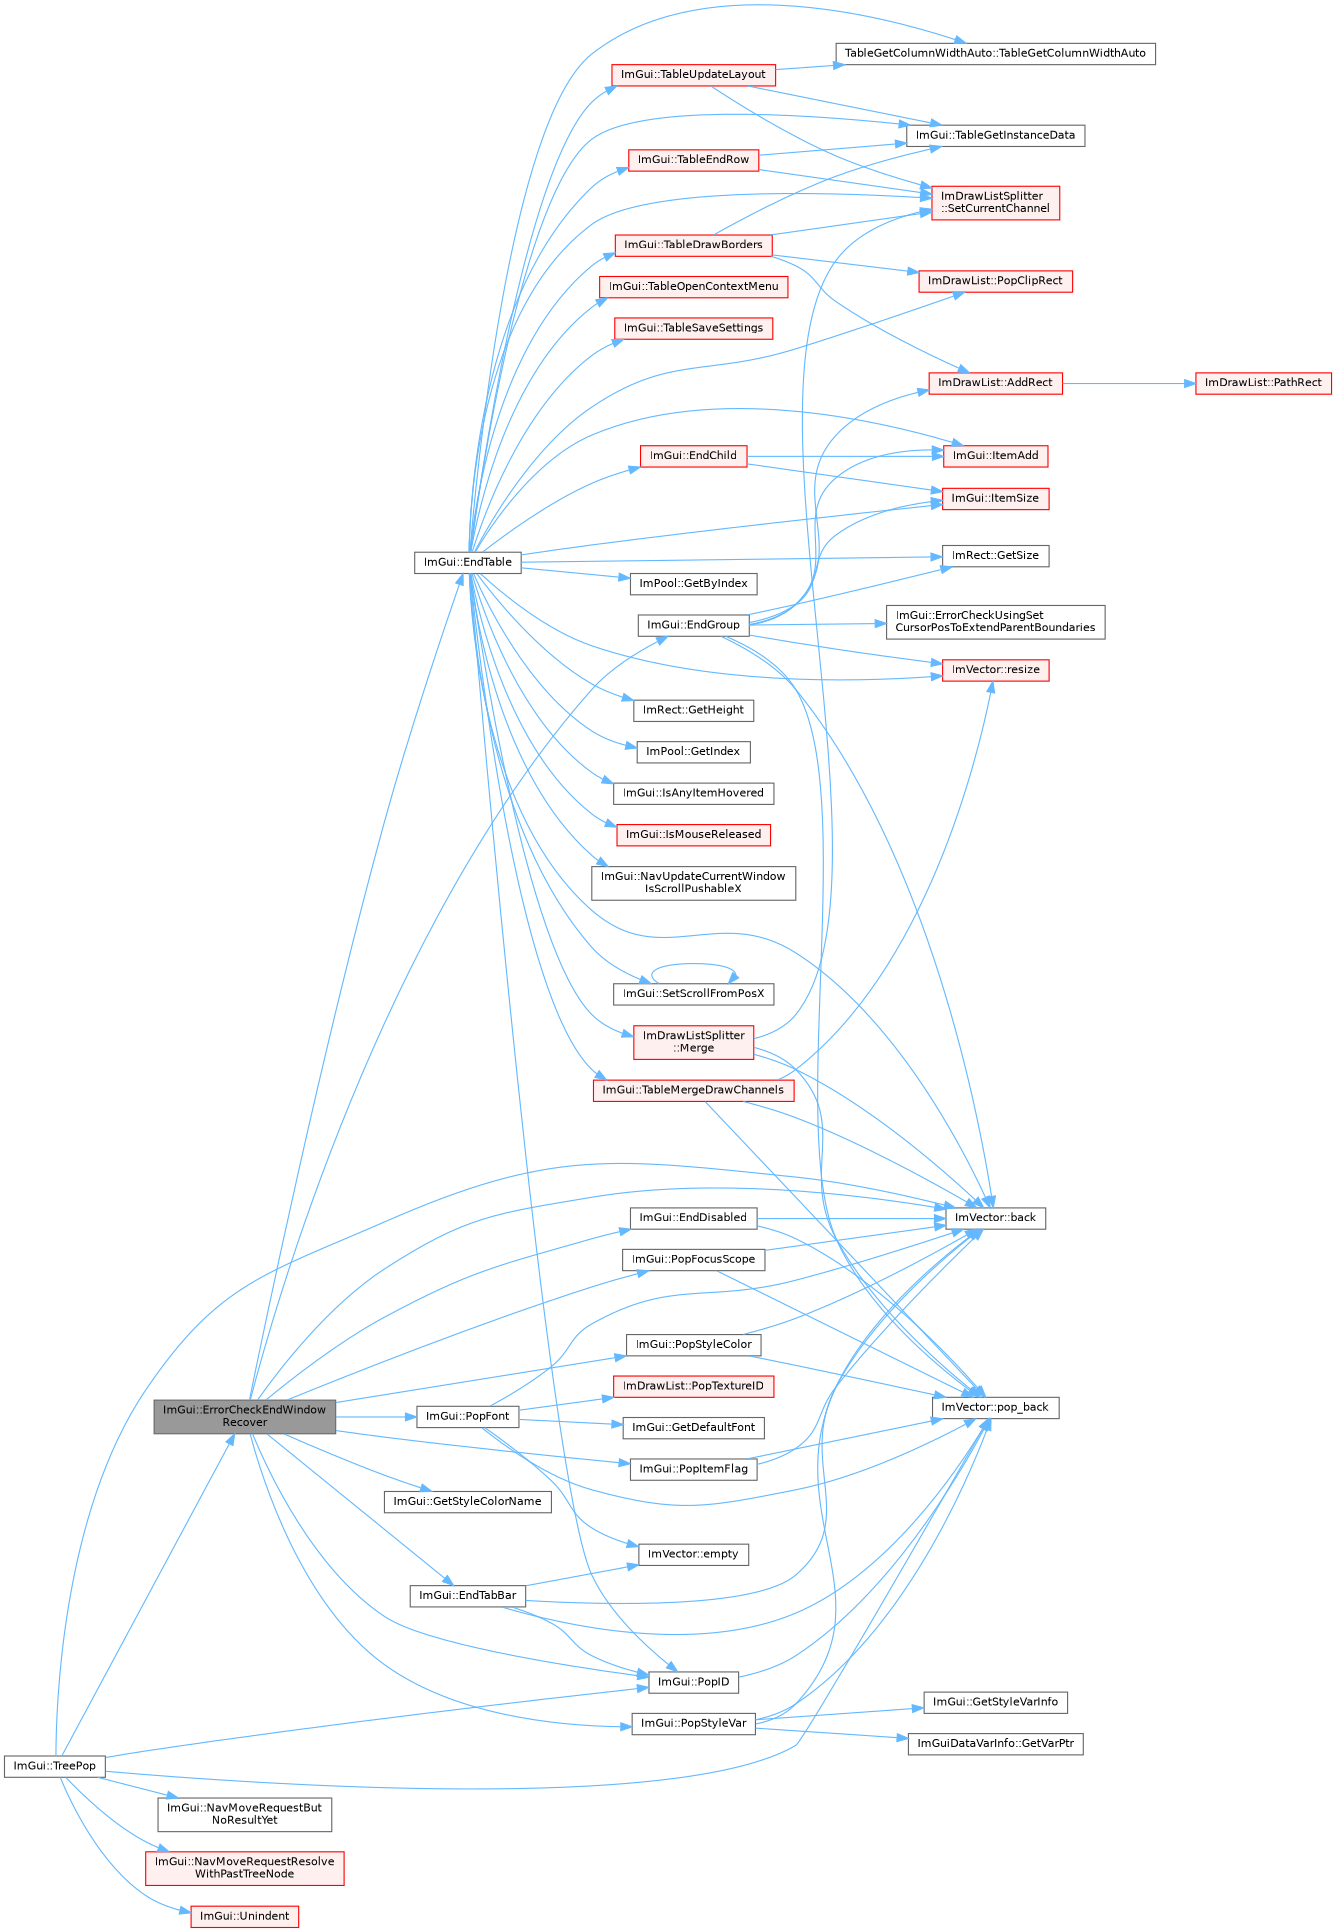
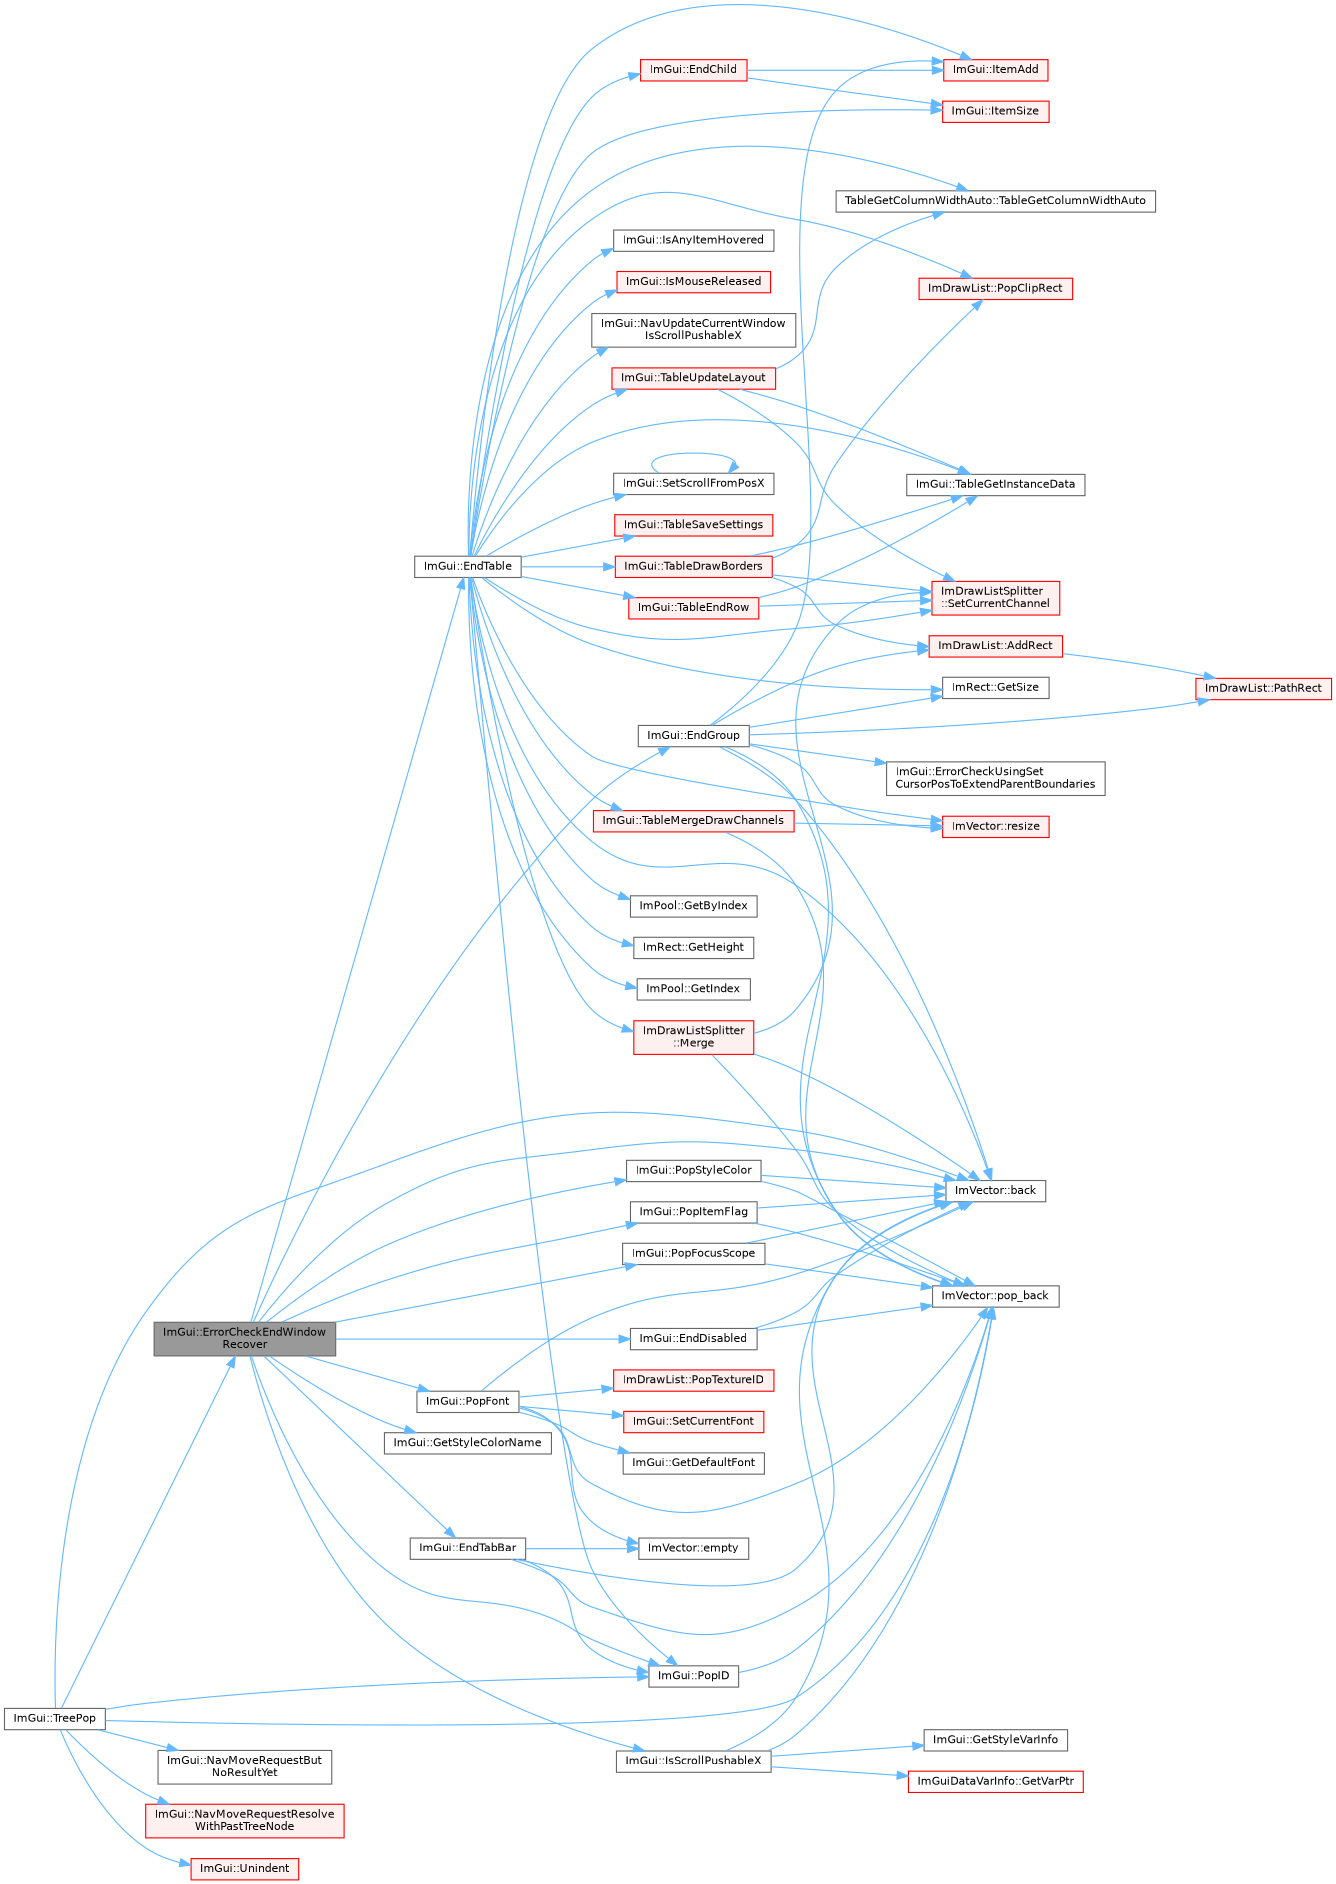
node "ImGui::TableOpenContextMenu": removed
edge "ImGui::EndGroup" -> "ImGui::ItemSize": now "ImGui::EndGroup" -> "ImDrawList::PathRect"
edge "ImGui::TableMergeDrawChannels" -> "ImVector::back": removed
node "ImGui::SetCurrentFont": added
node "ImGui::PopStyleVar": label "ImGui::PopStyleVar" -> "ImGui::IsScrollPushableX"
node "ImGuiDataVarInfo::GetVarPtr": color grey40 -> red
